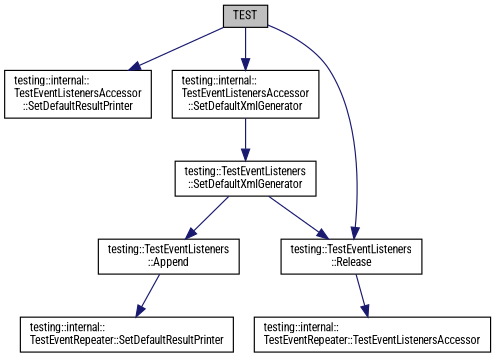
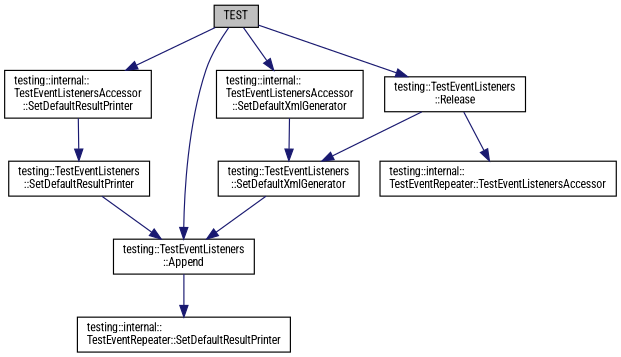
edge "TEST" -> "testing::TestEventListeners ::Append": added
node "testing::TestEventListeners ::SetDefaultResultPrinter": added
edge "testing::TestEventListeners ::SetDefaultXmlGenerator" -> "testing::TestEventListeners ::Release": reversed
